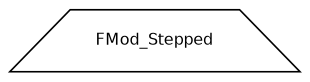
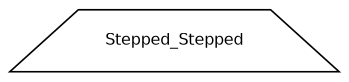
node "FMod_Stepped": label "FMod_Stepped" -> "Stepped_Stepped"
